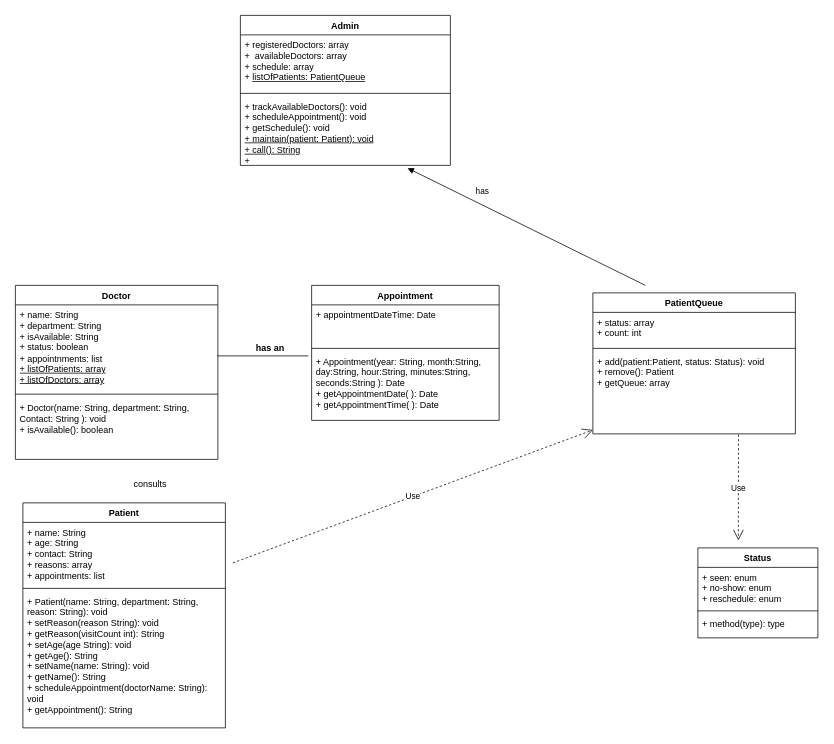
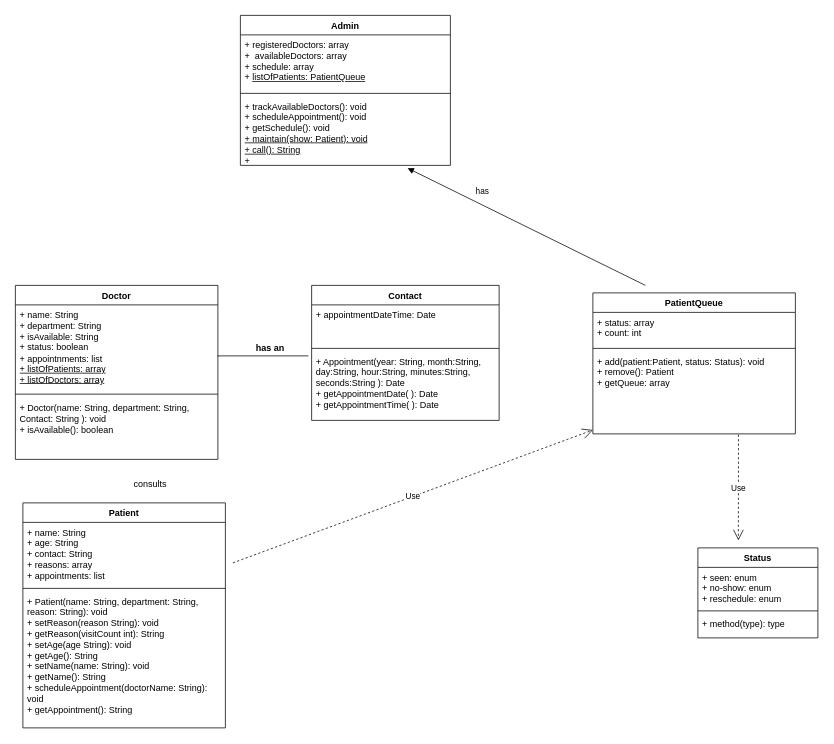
node "+ trackAvailableDoctors(): void + scheduleAppointment(): void + getSchedule(): void + maintain(patient: Patient): void + call(): String +": label "+ trackAvailableDoctors(): void + scheduleAppointment(): void + getSchedule(): void + maintain(patient: Patient): void + call(): String +" -> "+ trackAvailableDoctors(): void + scheduleAppointment(): void + getSchedule(): void + maintain(show: Patient): void + call(): String +"
node "Appointment": label "Appointment" -> "Contact"
